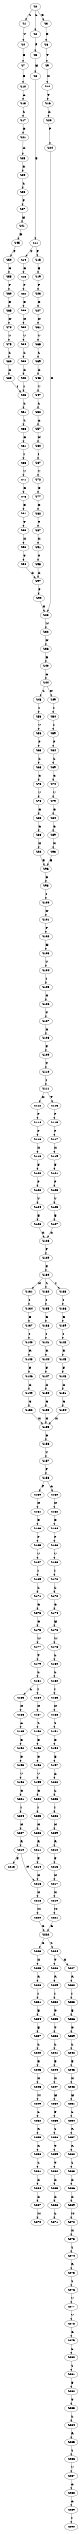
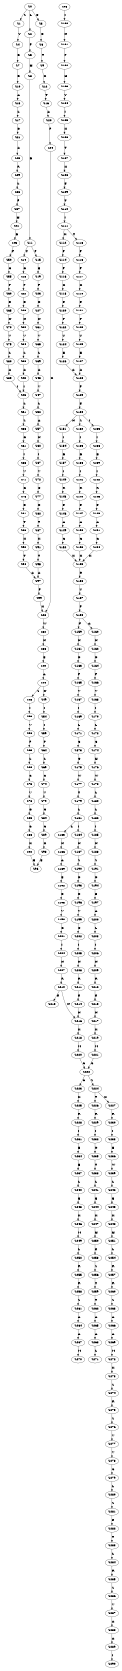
edge "S96" -> "S98": removed, label "D"
edge "S236" -> "S239": label "D" -> "W"
